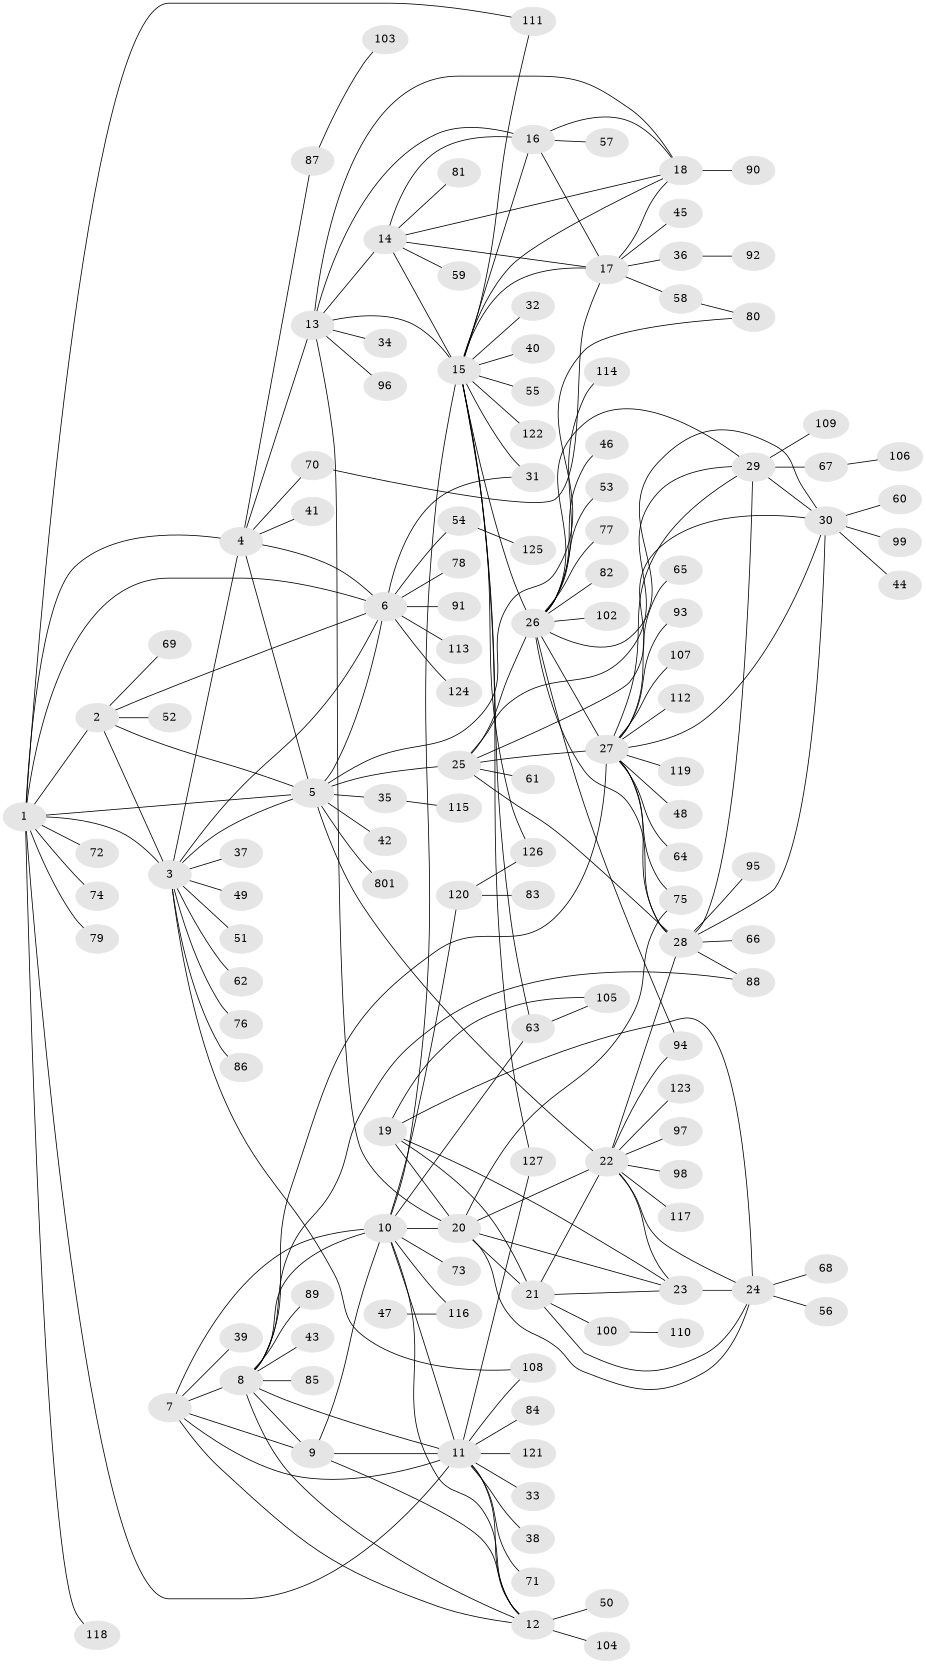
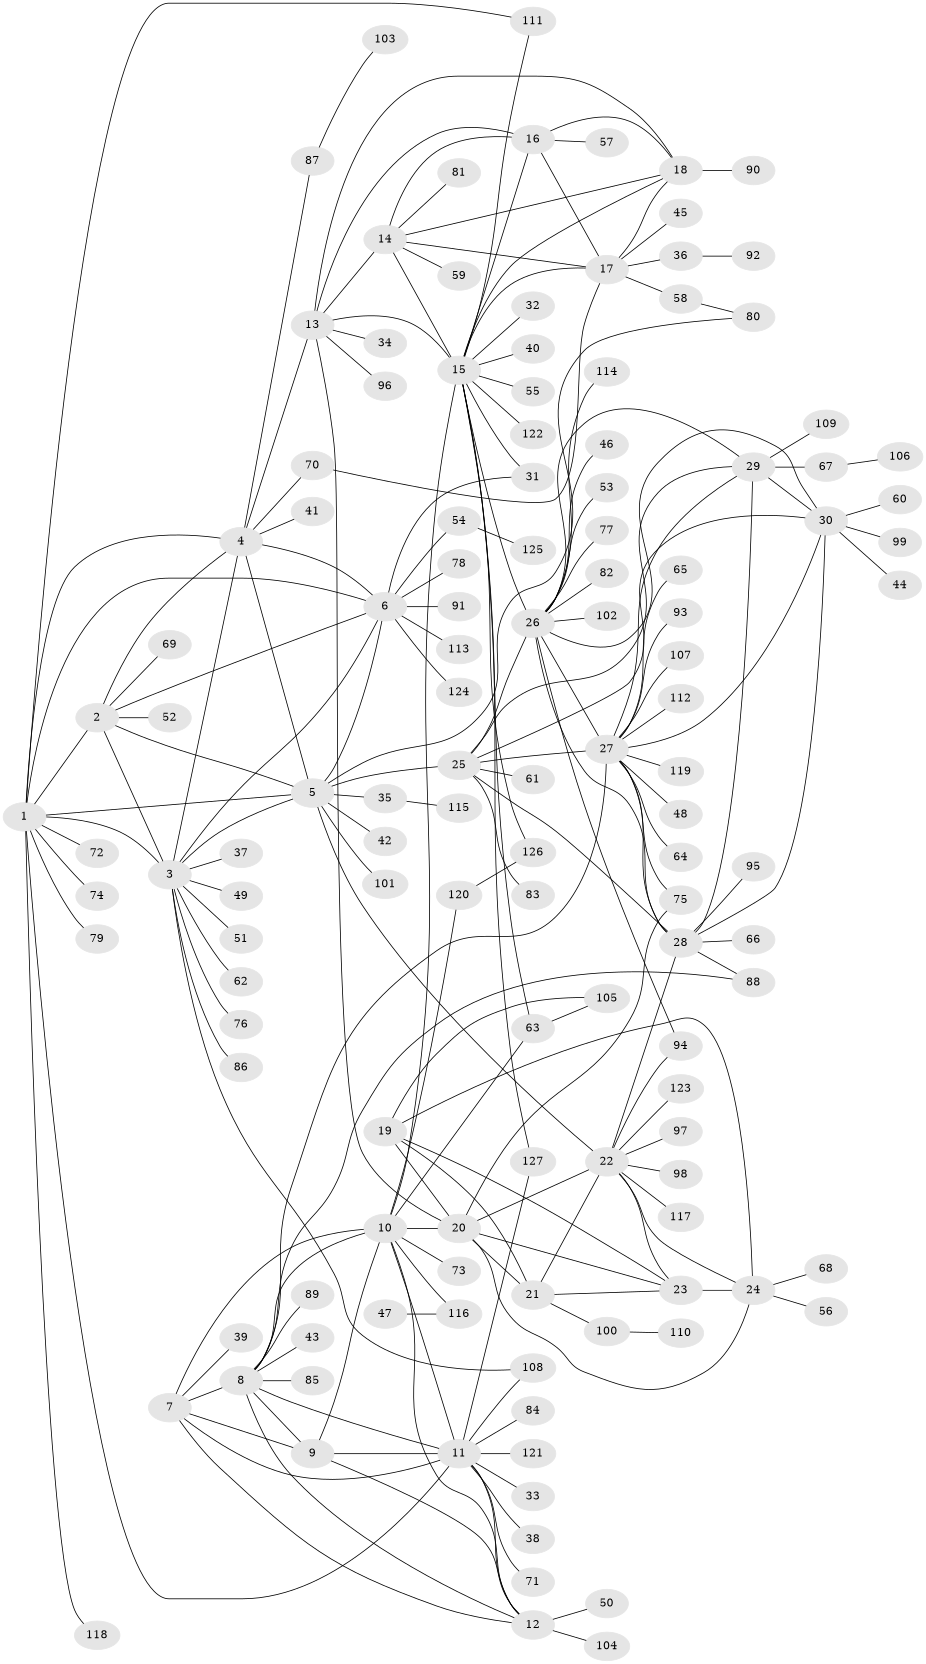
edge "4" -- "2": added
node "801": label "801" -> "101"
edge "120" -- "83": now "25" -- "83"
edge "24" -- "21": removed
